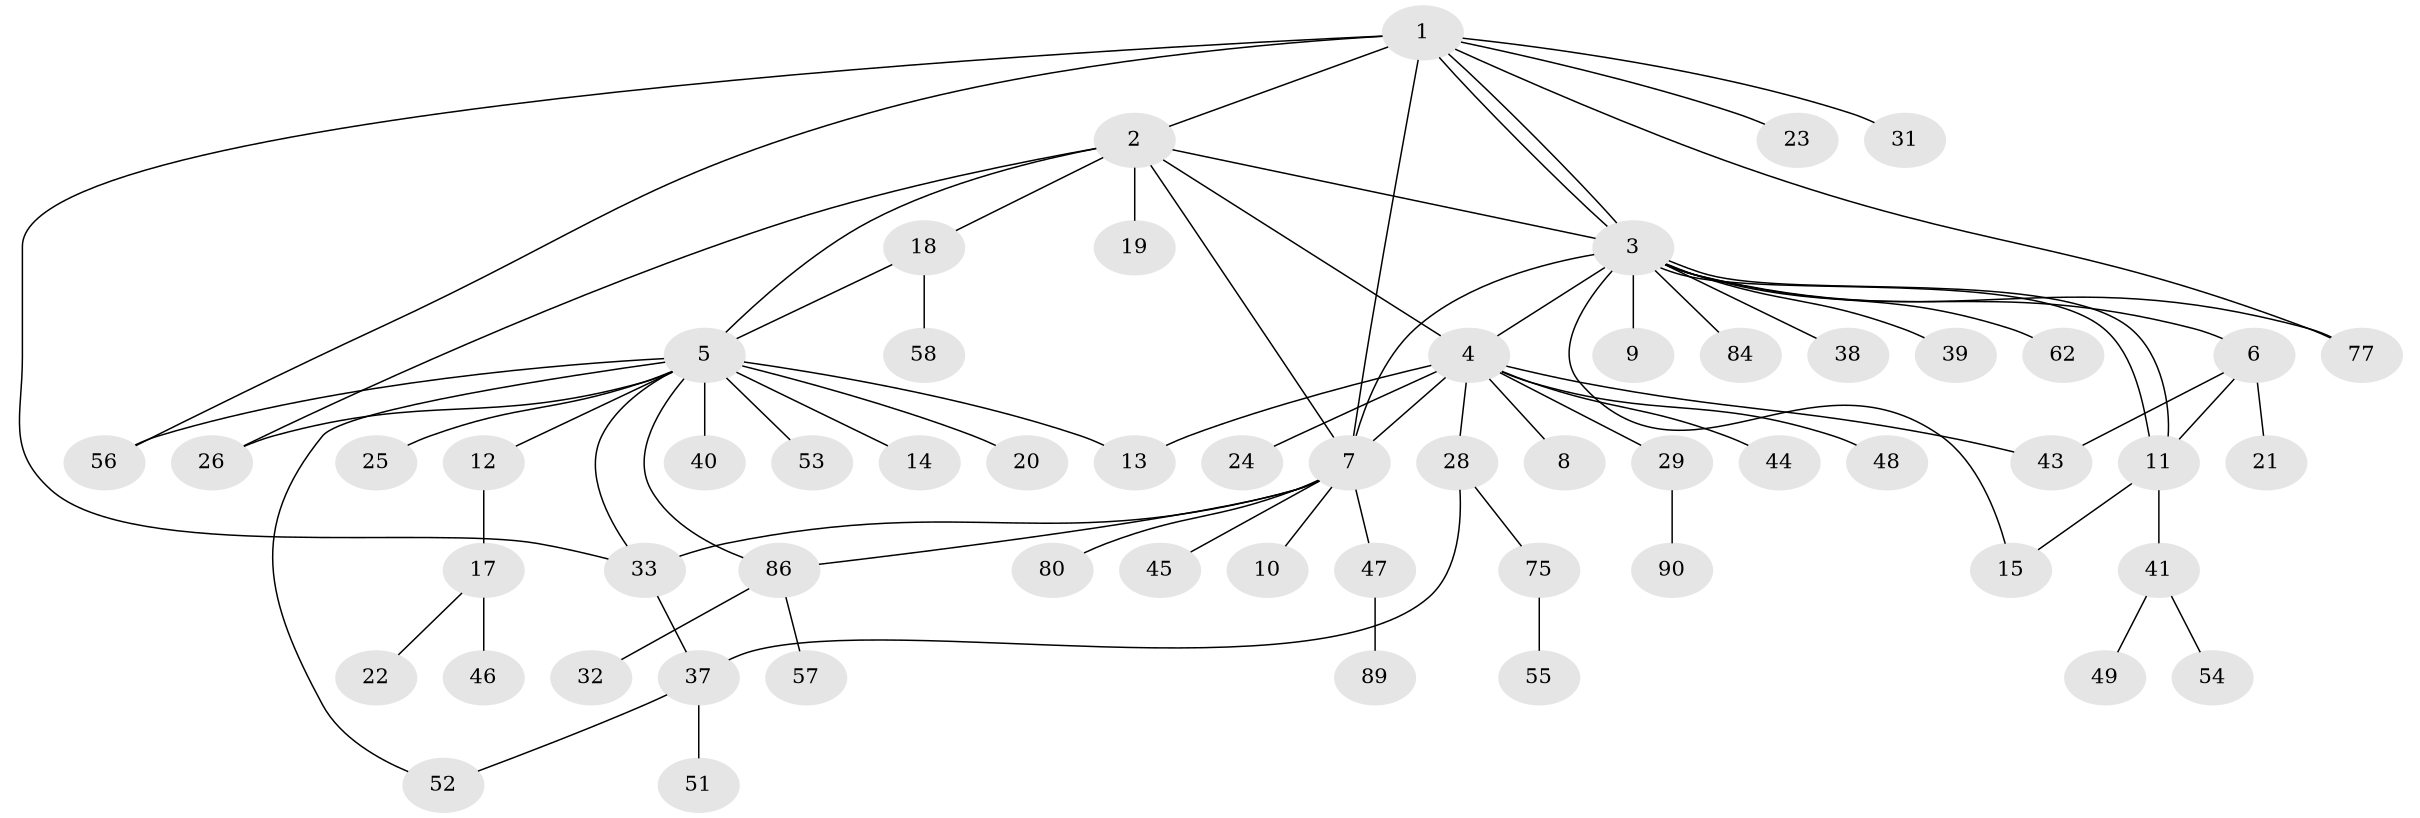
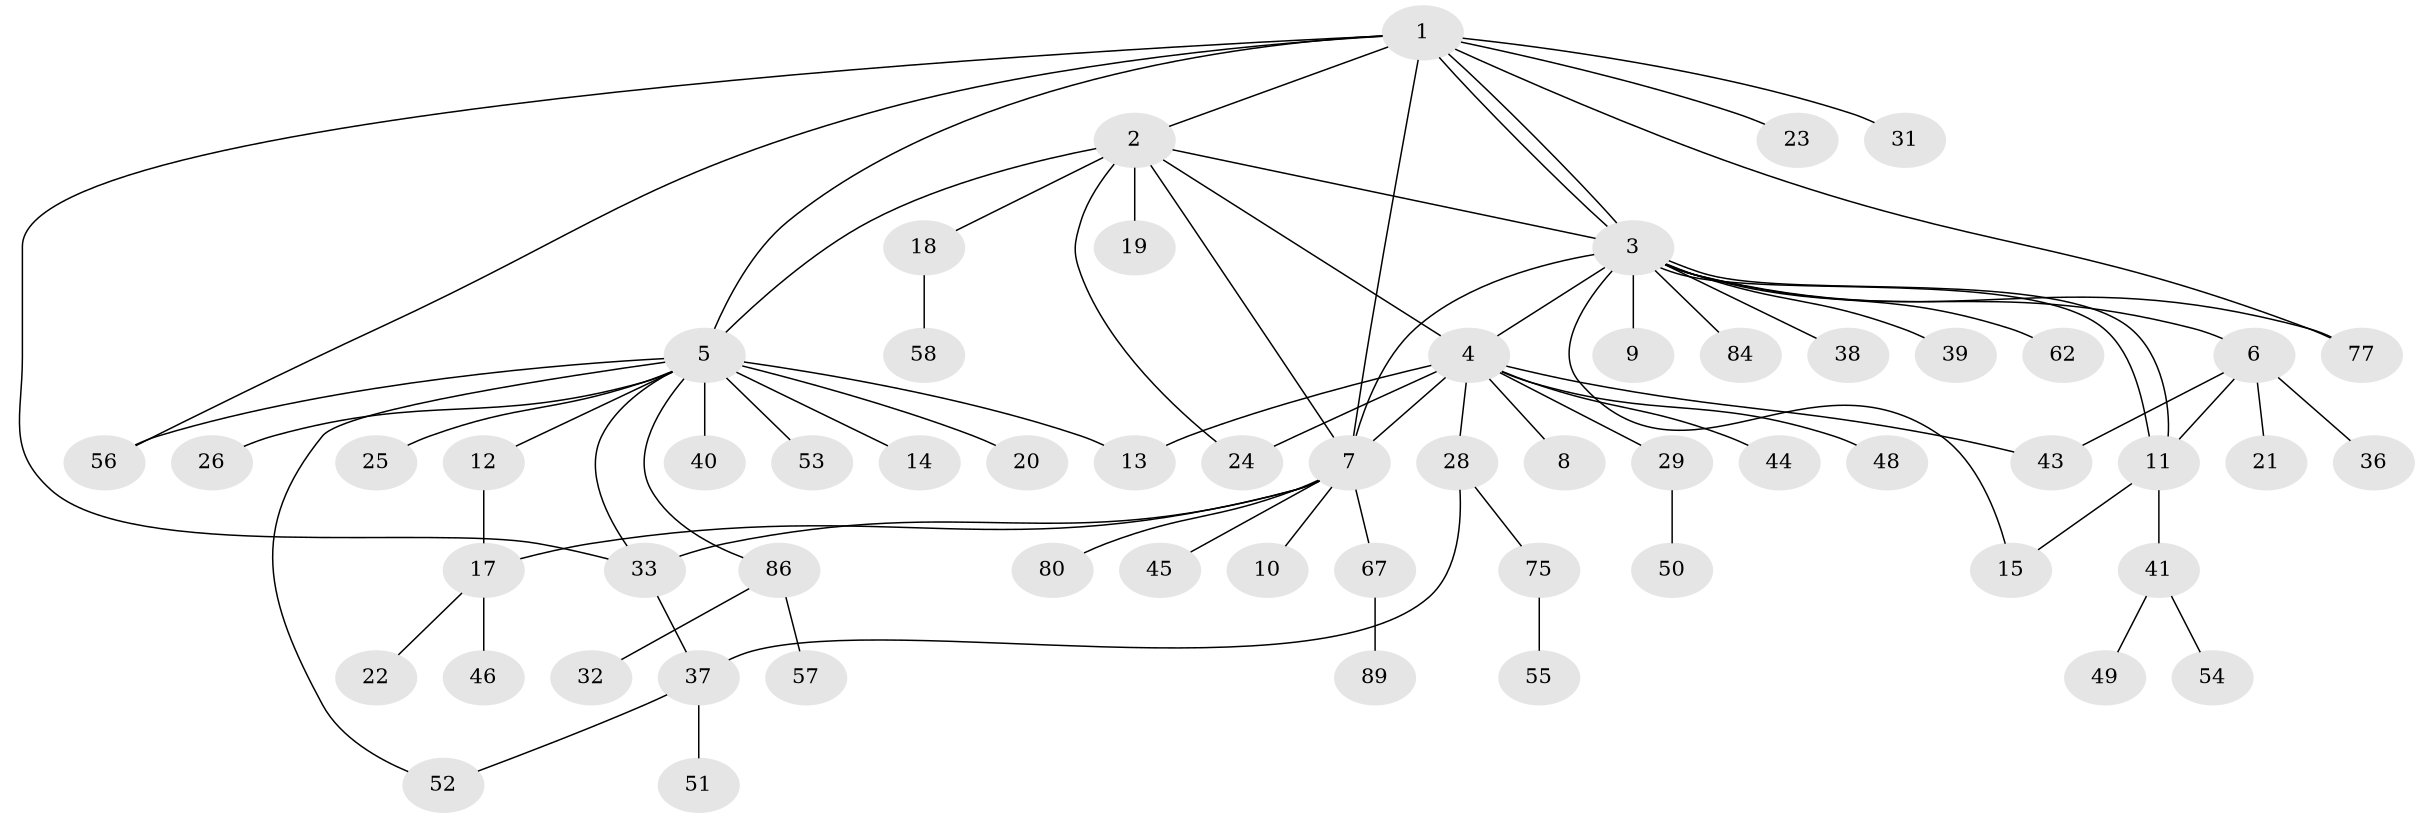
edge "2" -- "26": now "2" -- "24"
edge "18" -- "5": now "1" -- "5"
node "36": added
edge "7" -- "86": now "7" -- "17"
node "47": label "47" -> "67"
node "90": label "90" -> "50"
